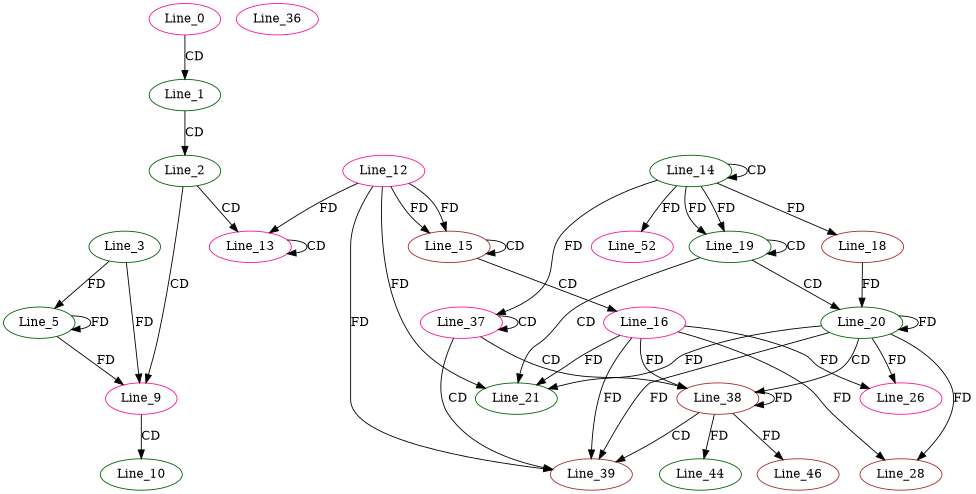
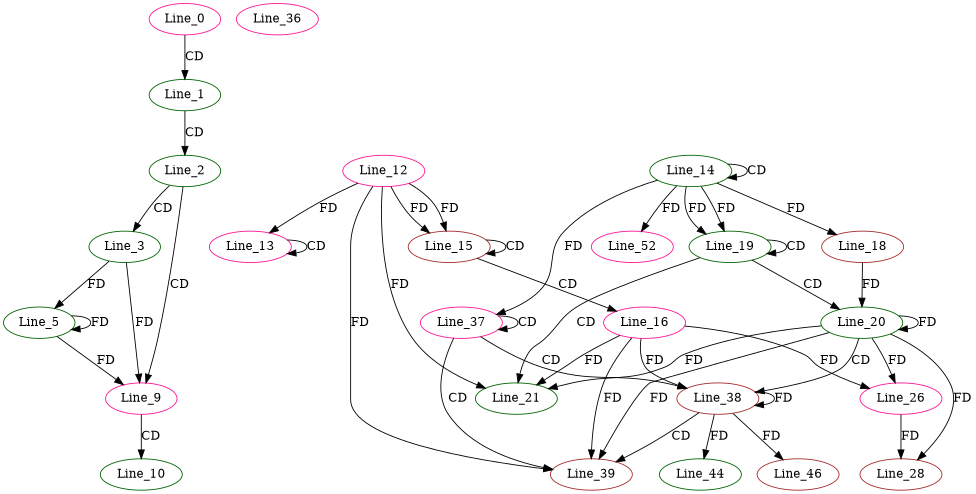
edge "Line_2" -> "Line_13": now "Line_2" -> "Line_3"
edge "Line_16" -> "Line_28": now "Line_26" -> "Line_28"
